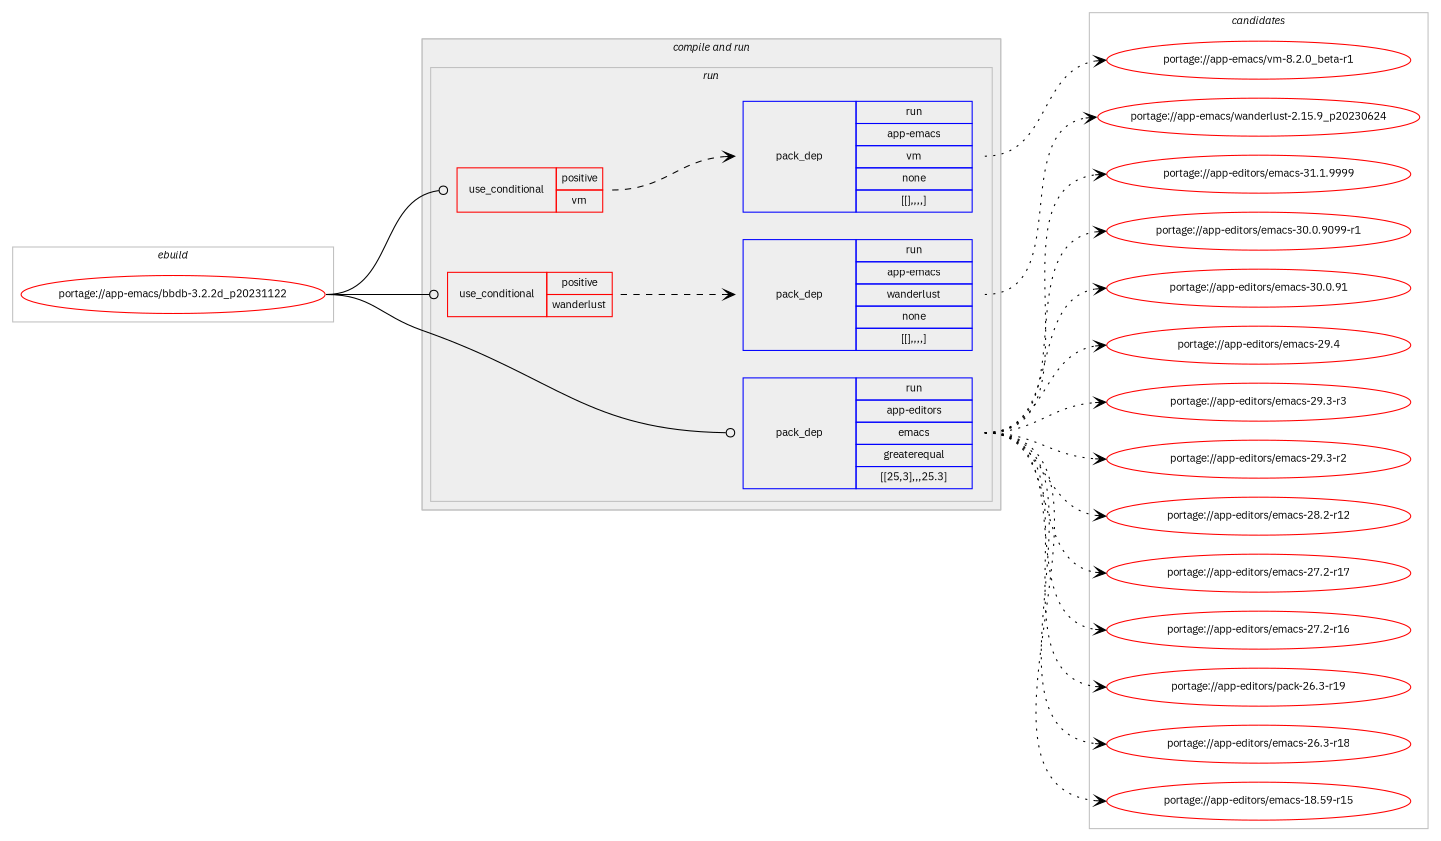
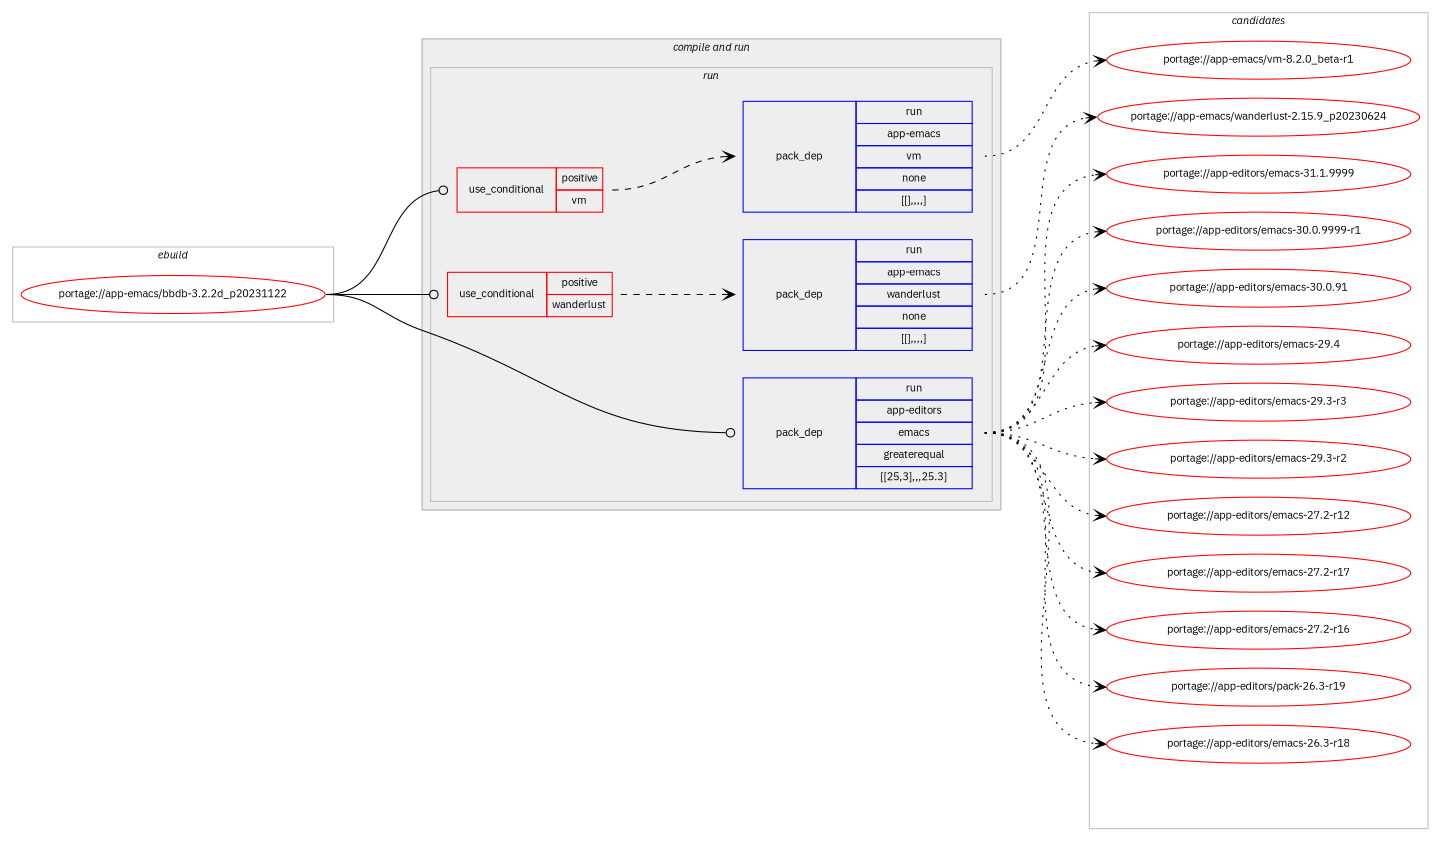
node "portage://app-editors/emacs-30.0.9099-r1": label "portage://app-editors/emacs-30.0.9099-r1" -> "portage://app-editors/emacs-30.0.9999-r1"
node "portage://app-editors/emacs-28.2-r12": label "portage://app-editors/emacs-28.2-r12" -> "portage://app-editors/emacs-27.2-r12"
node "portage://app-editors/emacs-18.59-r15": removed
